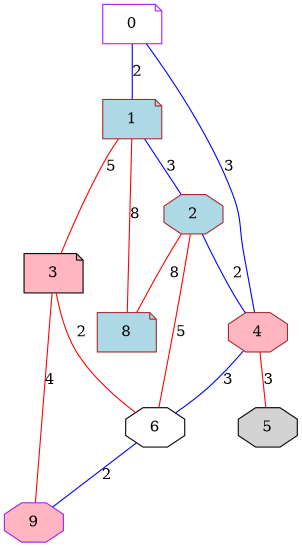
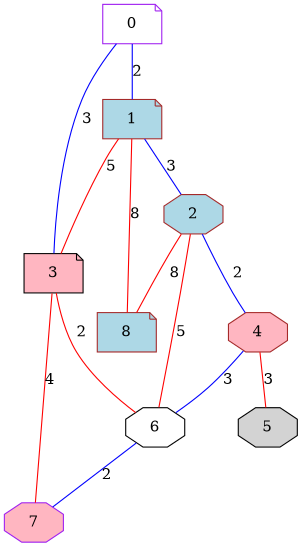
edge "0" -- "4": now "0" -- "3"
node "9": label "9" -> "7"
